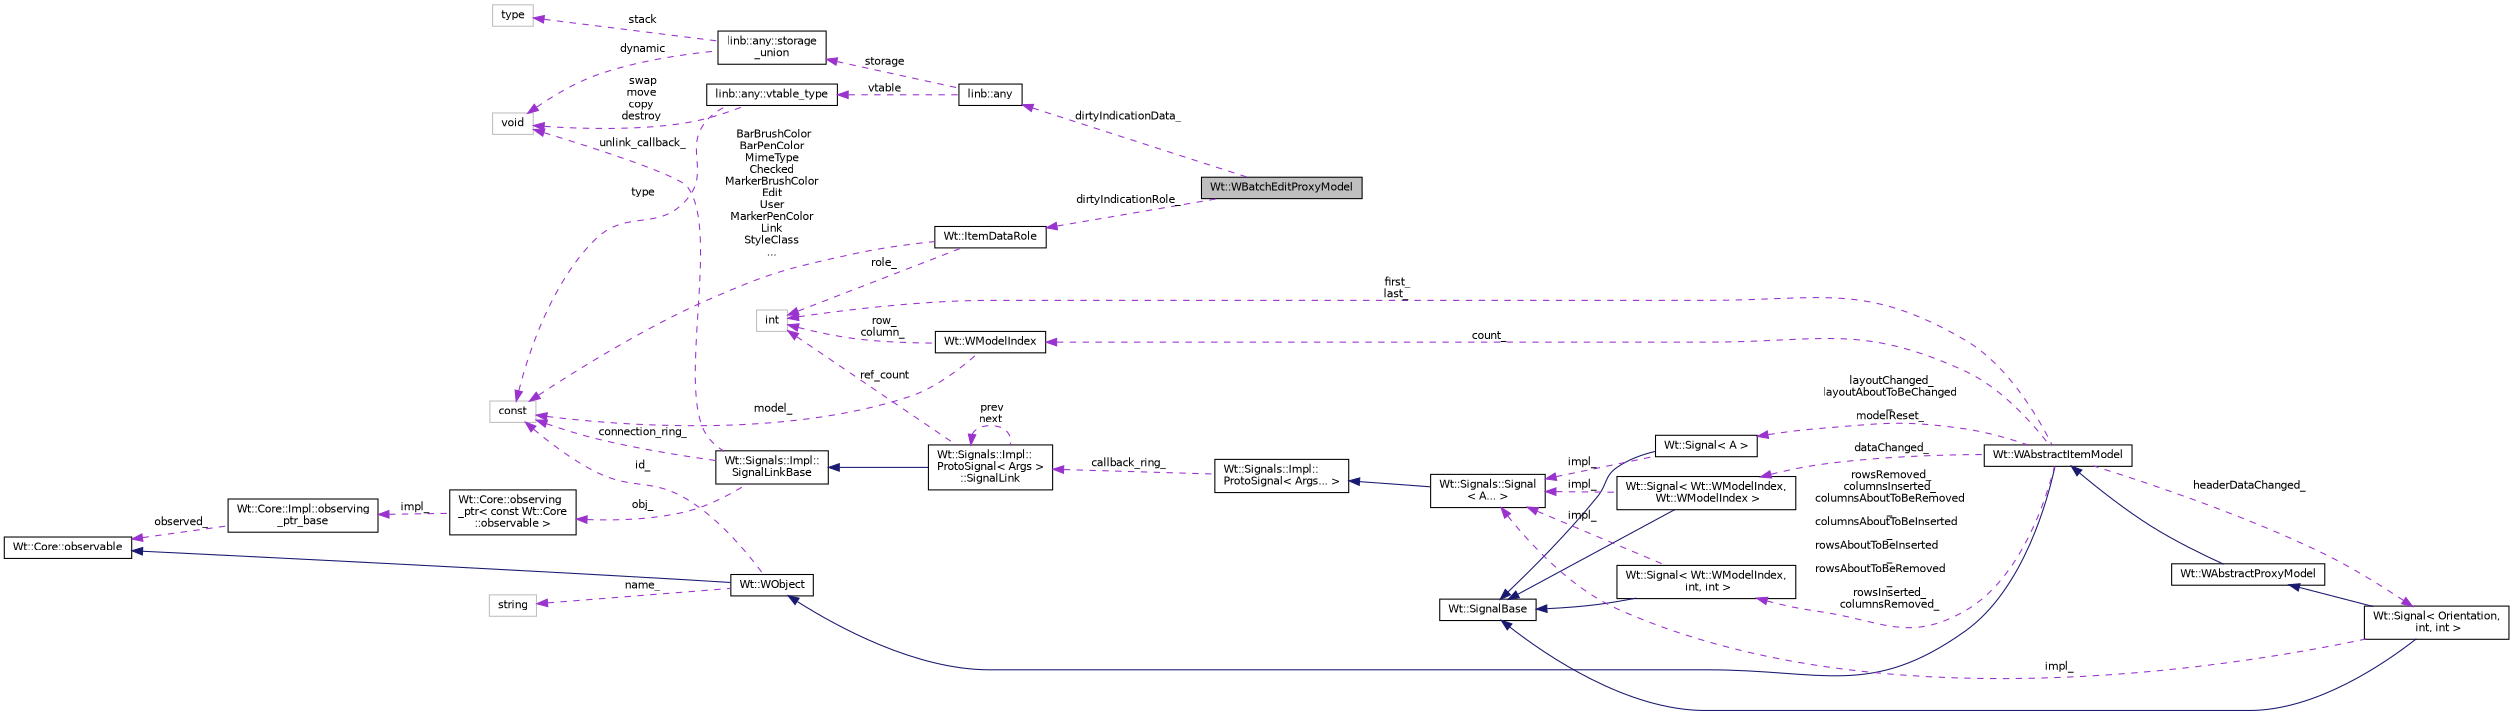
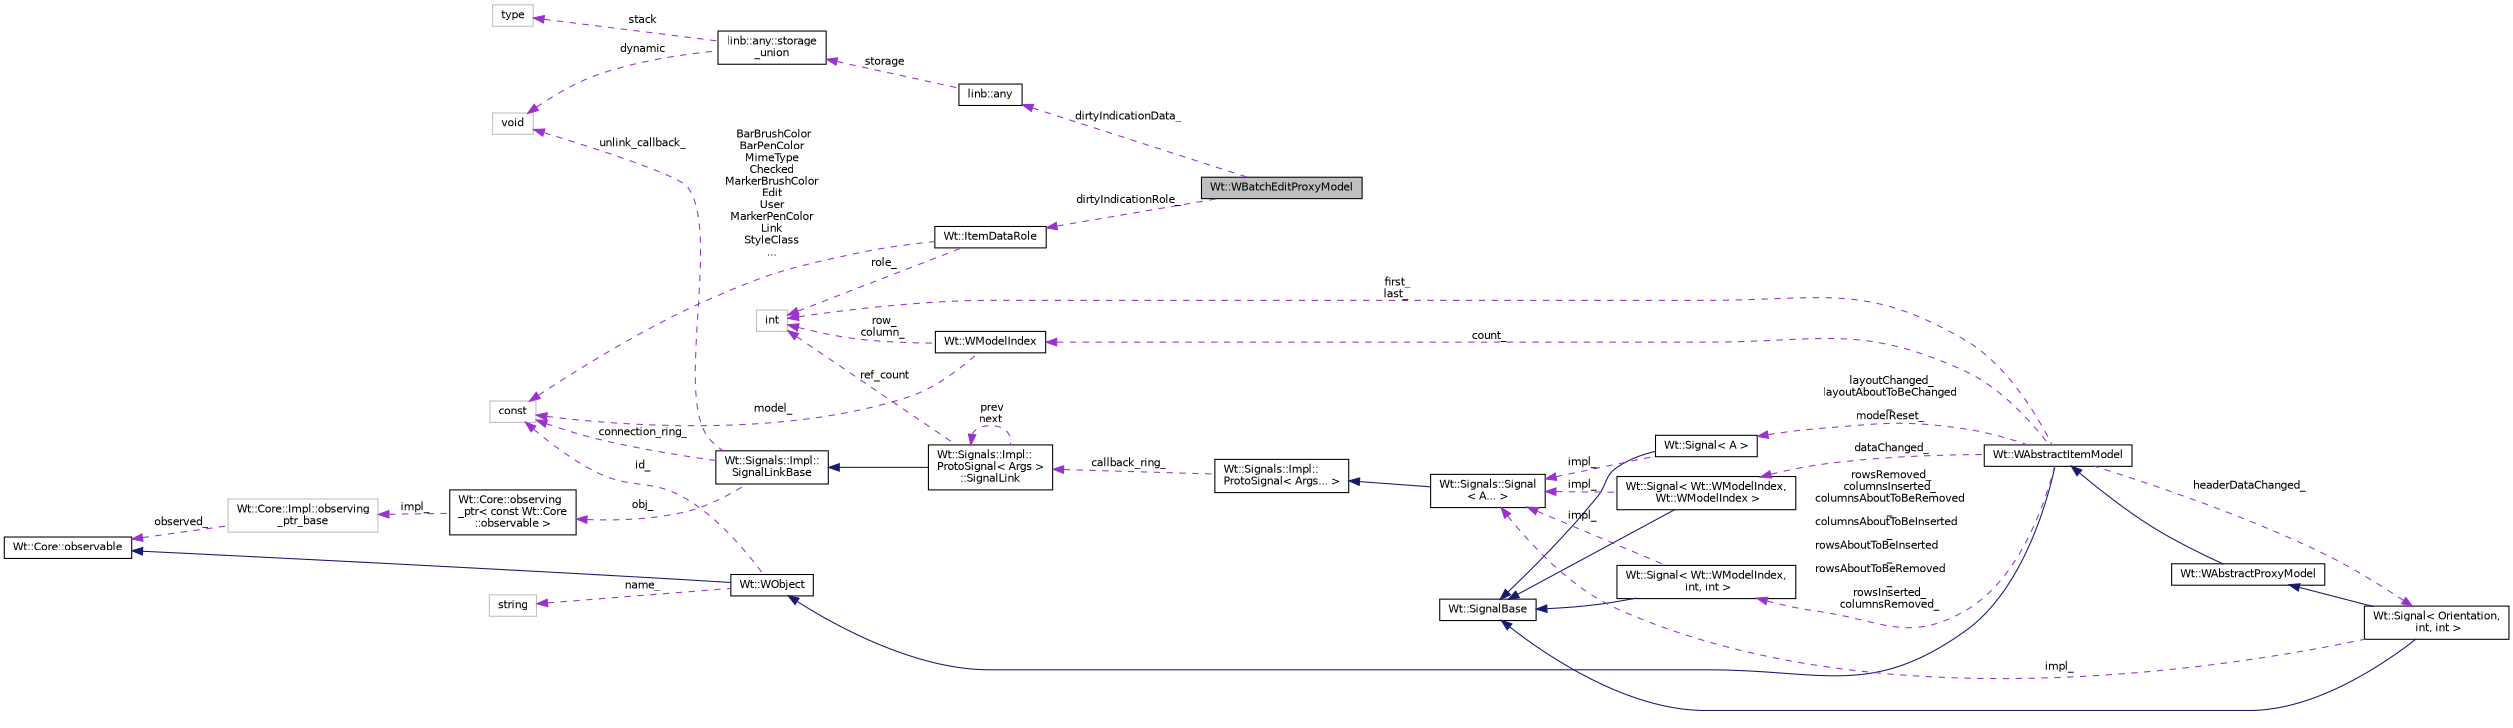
node "linb::any::vtable_type": removed
node "Wt::Core::Impl::observing _ptr_base": color black -> grey75
